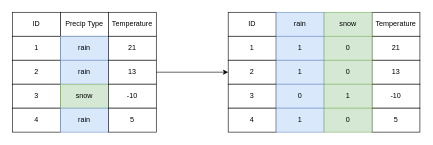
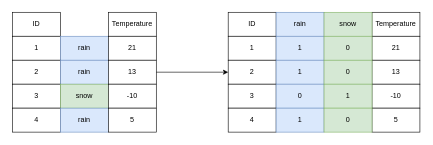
node "Precip Type": removed
